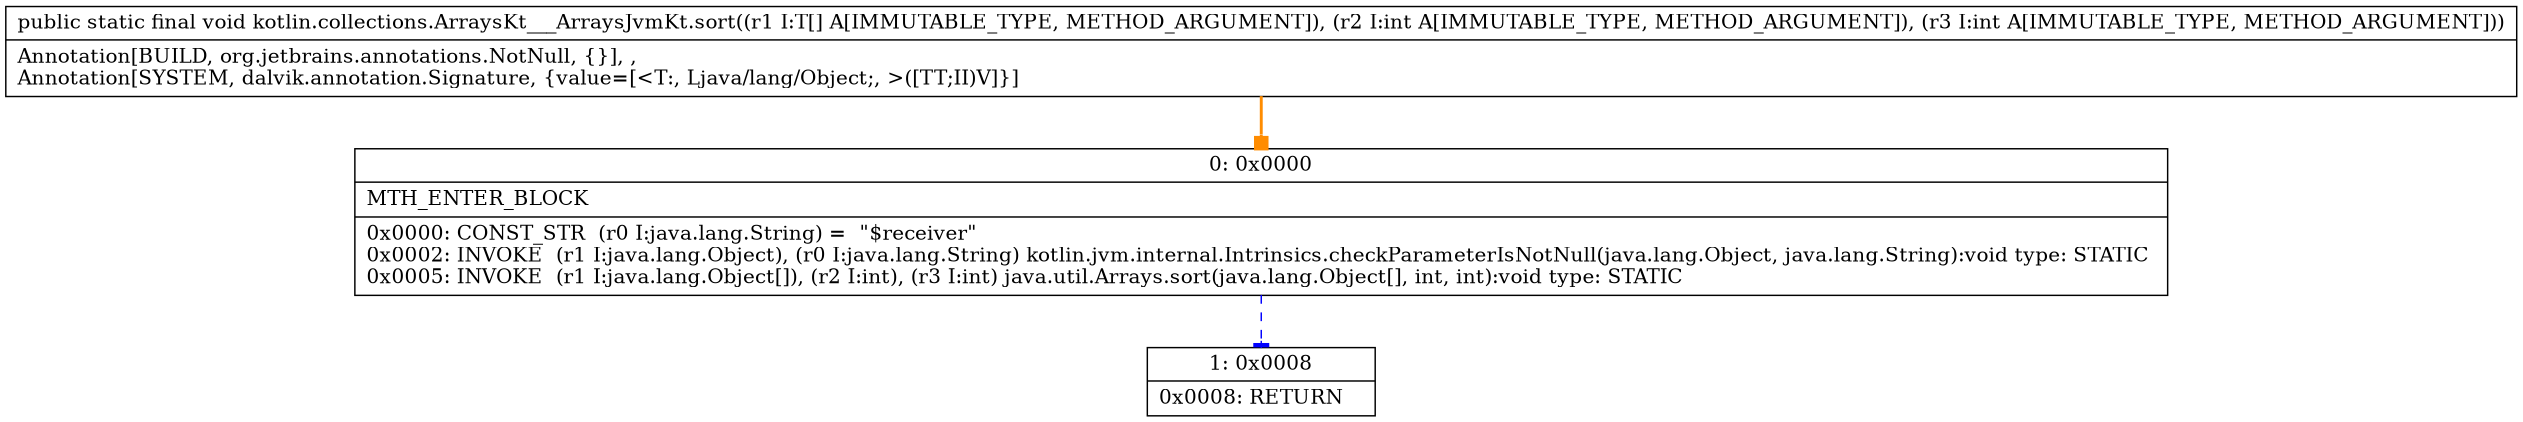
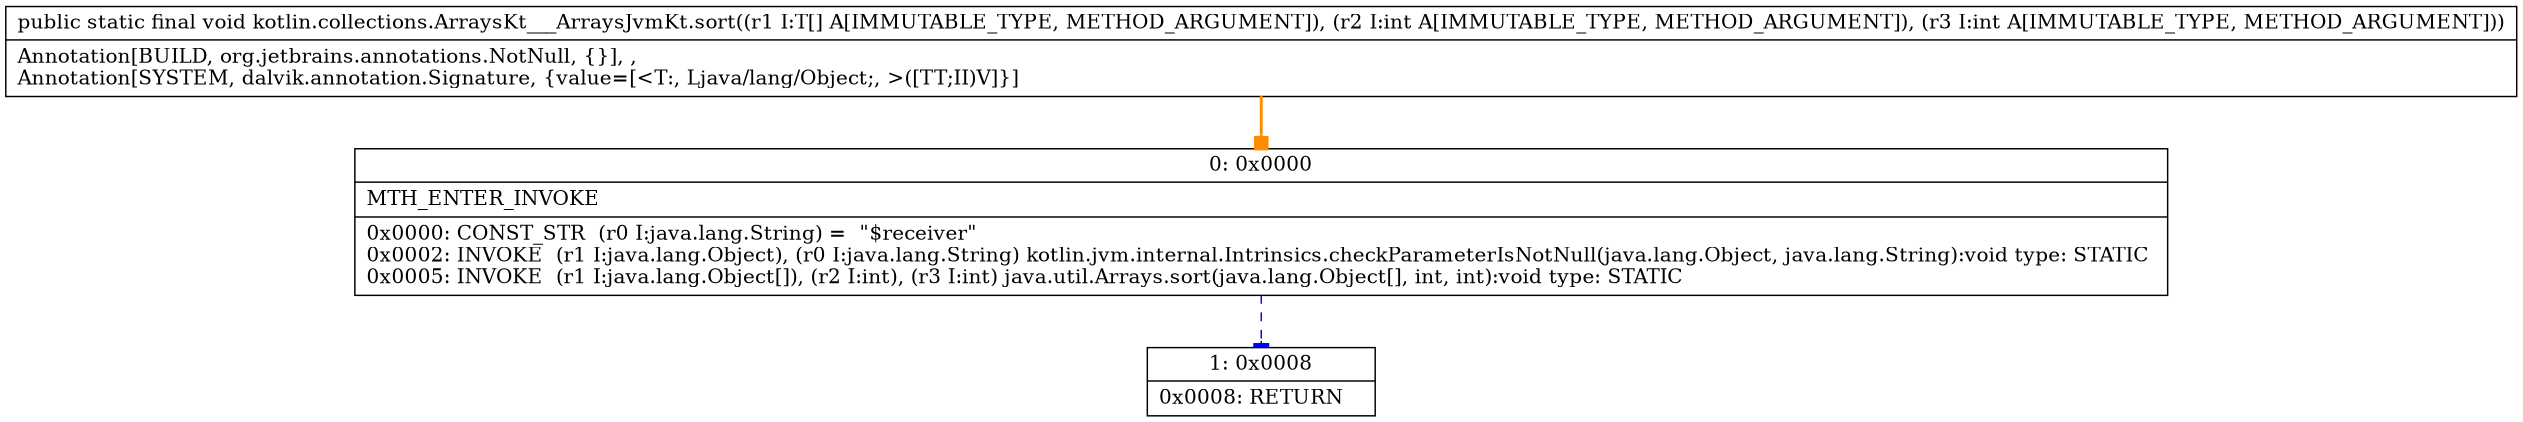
node "0: 0x0000": text "MTH_ENTER_BLOCK" -> "MTH_ENTER_INVOKE"
